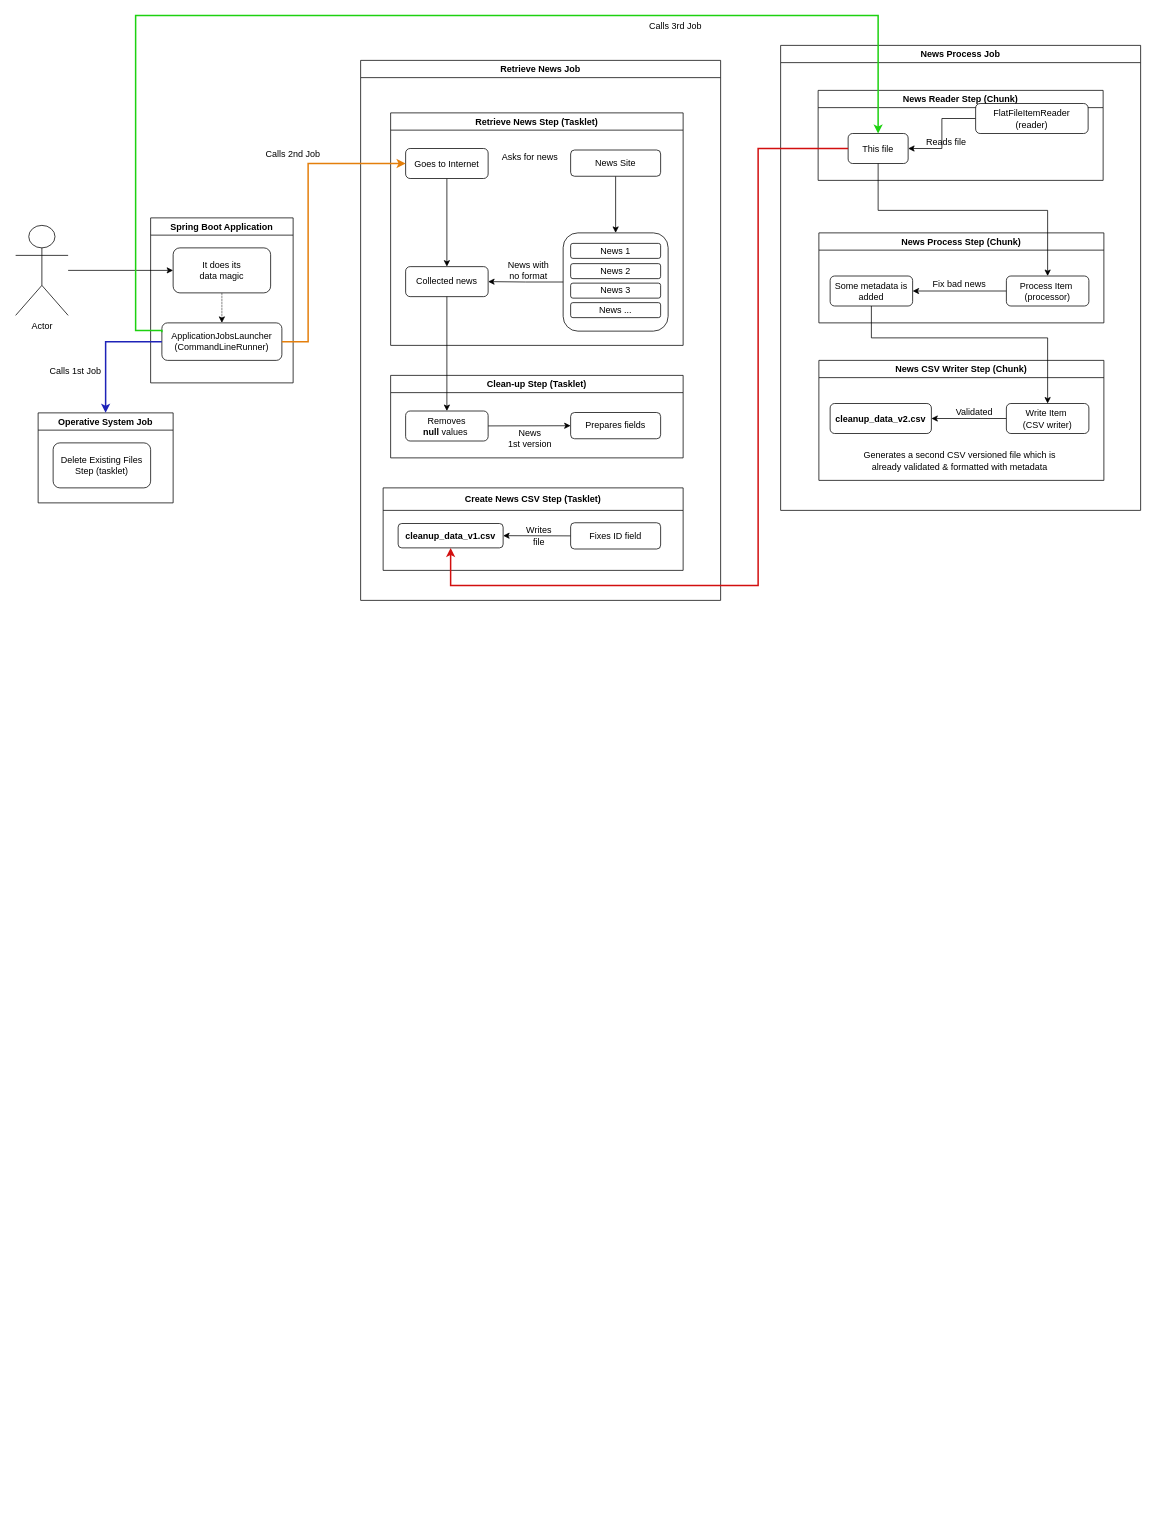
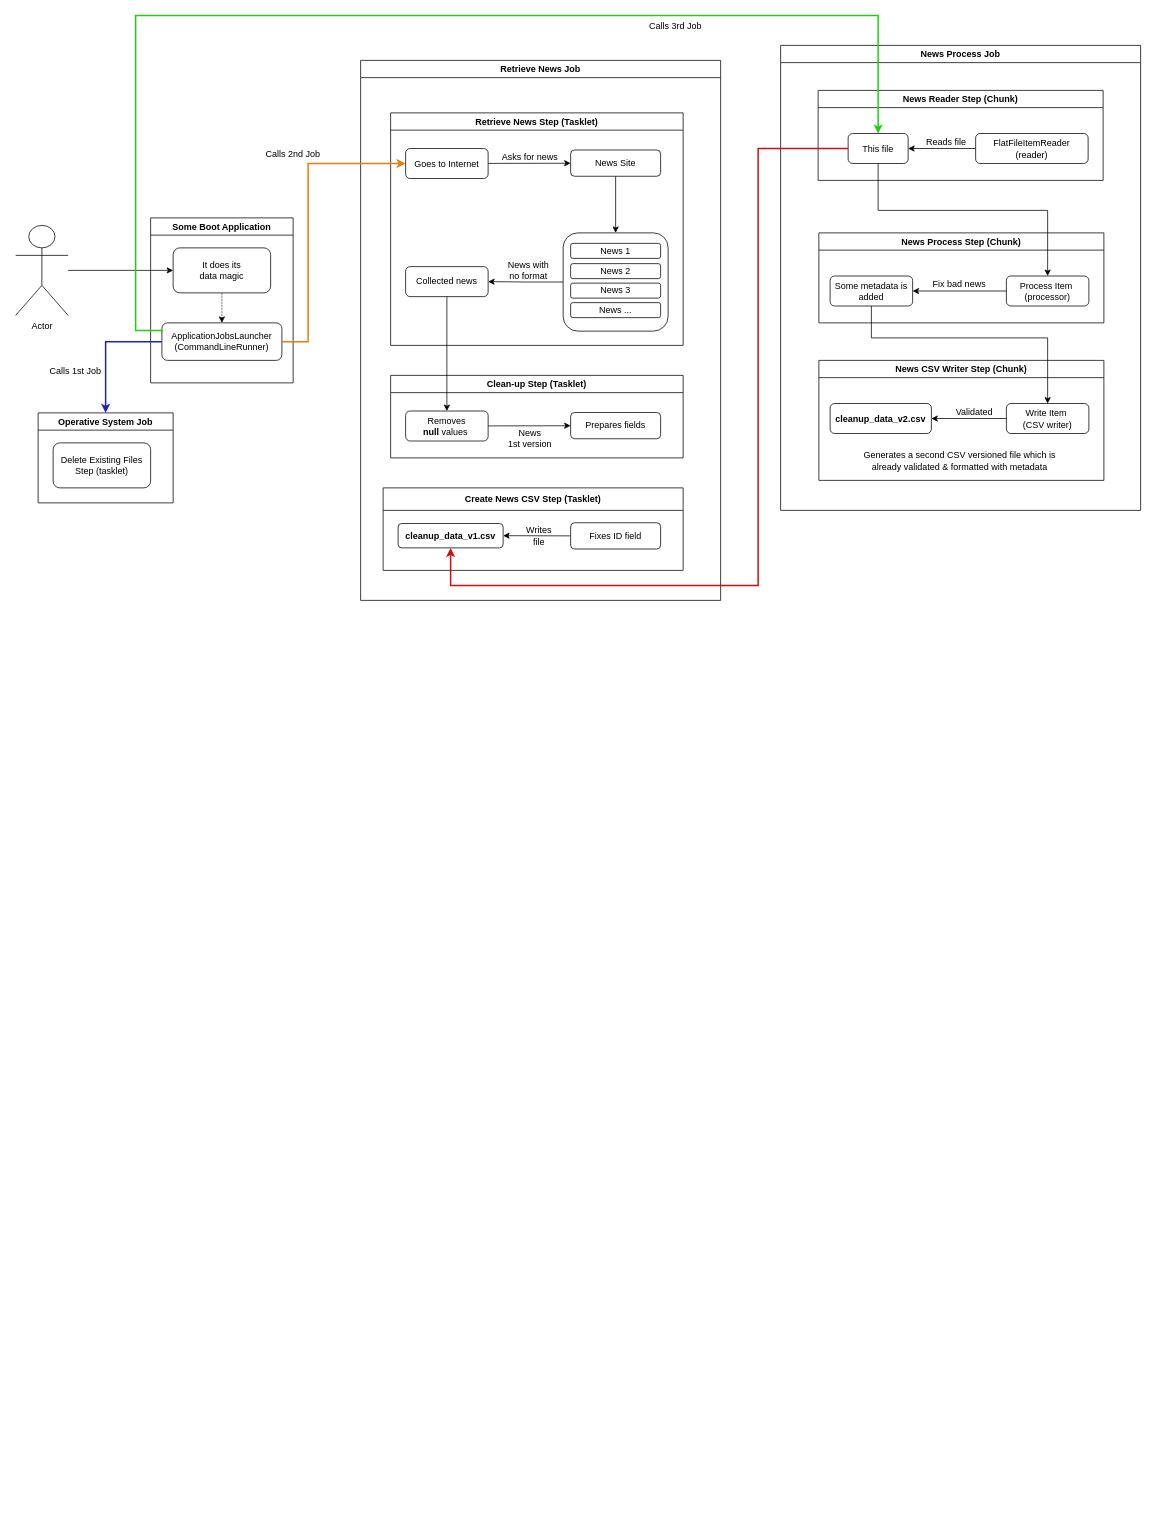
node "FlatFileItemReader (reader)": moved (1032, 119) -> (1032, 149)
node "Spring Boot Application": label "Spring Boot Application" -> "Some Boot Application"
edge "Goes to Internet" -> "Collected news": now "Goes to Internet" -> "News Site"
